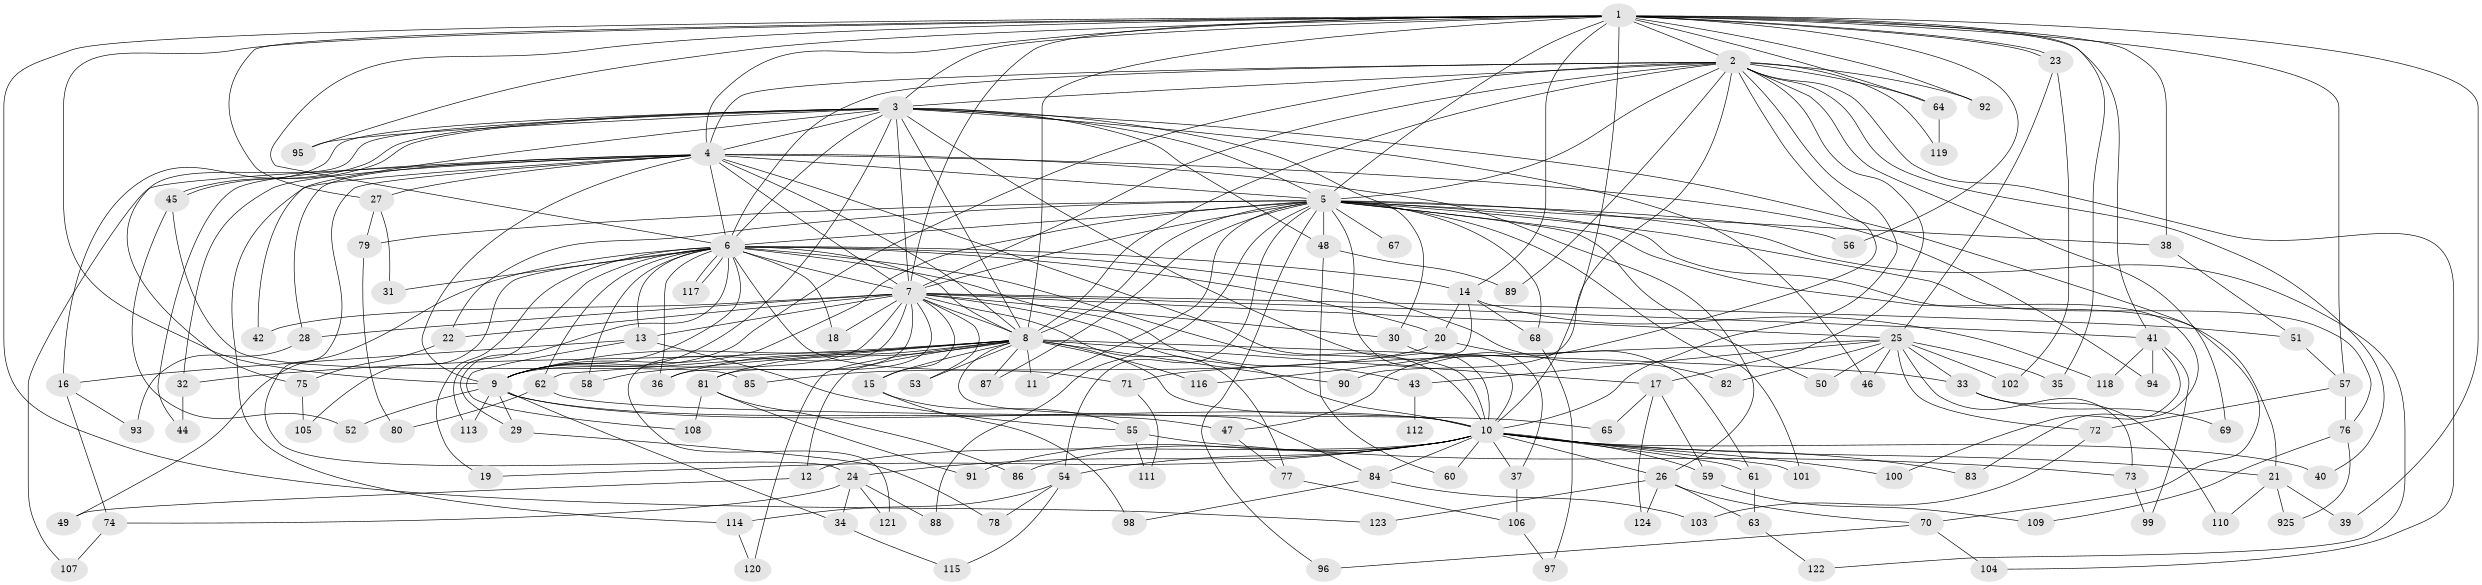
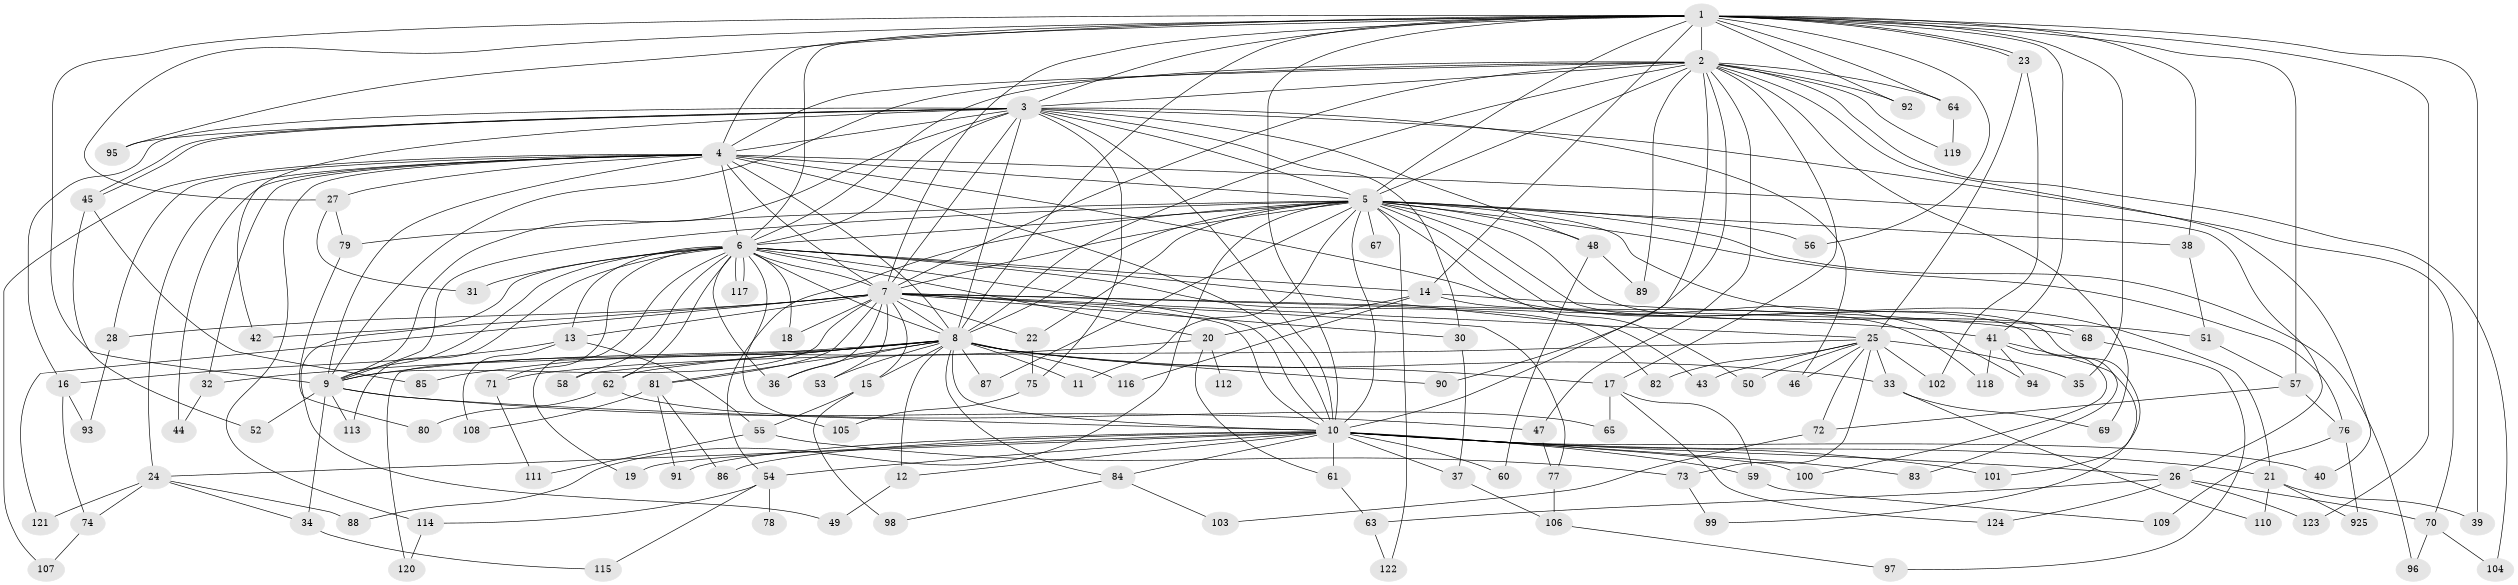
edge "43" -- "112": now "20" -- "112"
node "29": removed
